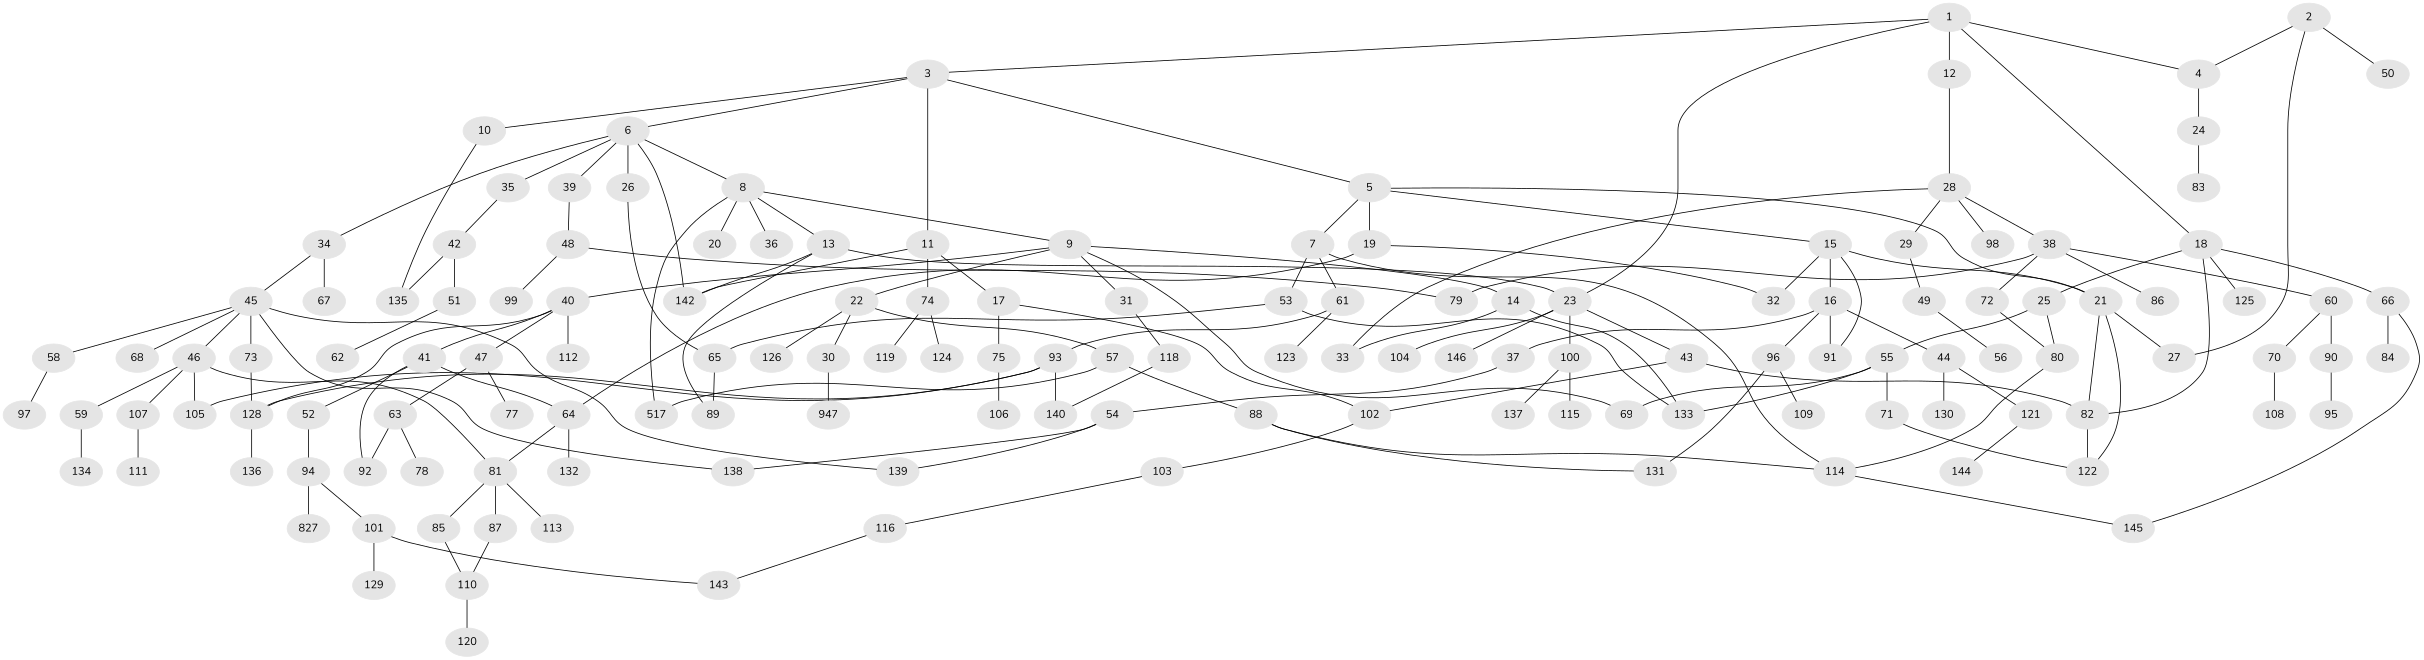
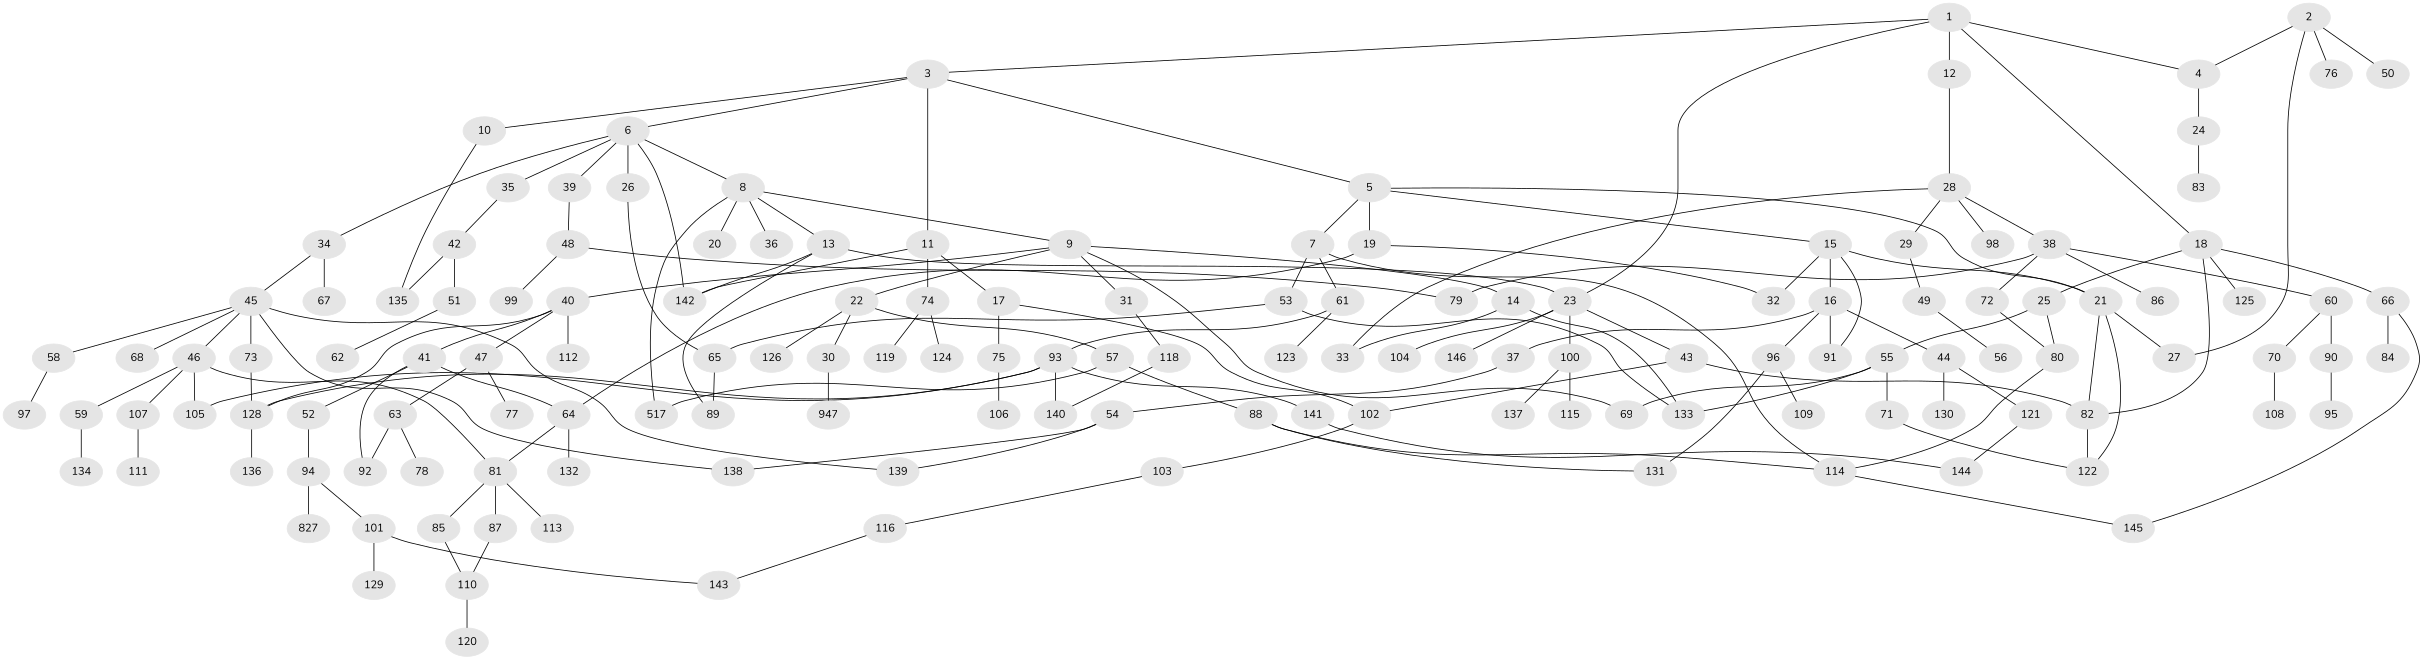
node "76": added
node "141": added
